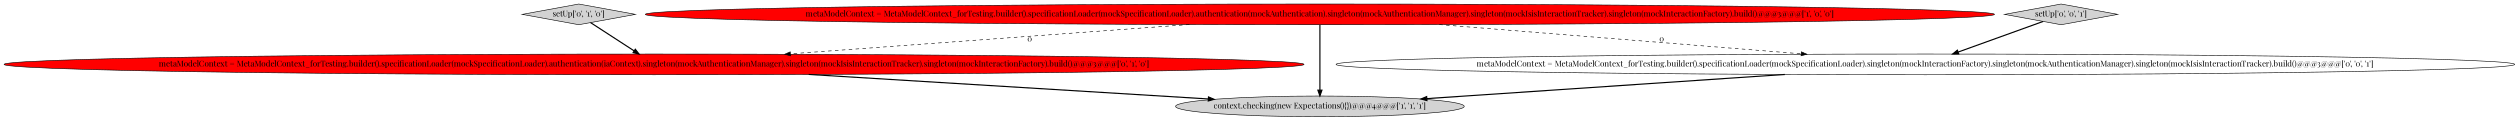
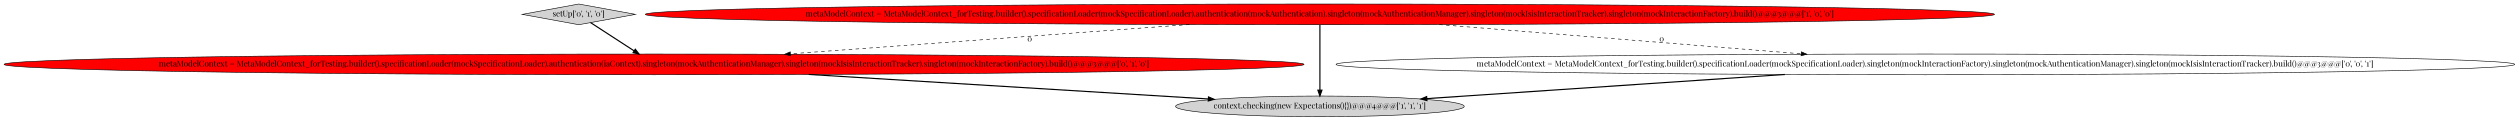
node "setUp['0', '0', '1']": removed
